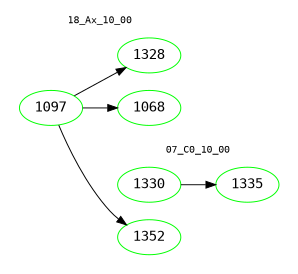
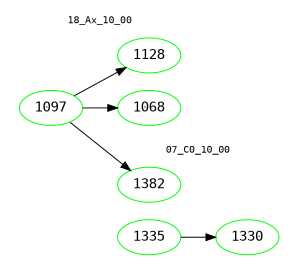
node "1328": label "1328" -> "1128"
edge "1330" -> "1335": reversed
node "1352": label "1352" -> "1382"
